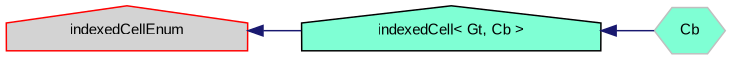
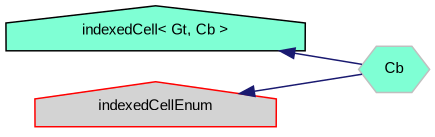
edge "indexedCell< Gt, Cb >" -> "indexedCellEnum": now "Cb" -> "indexedCellEnum"
